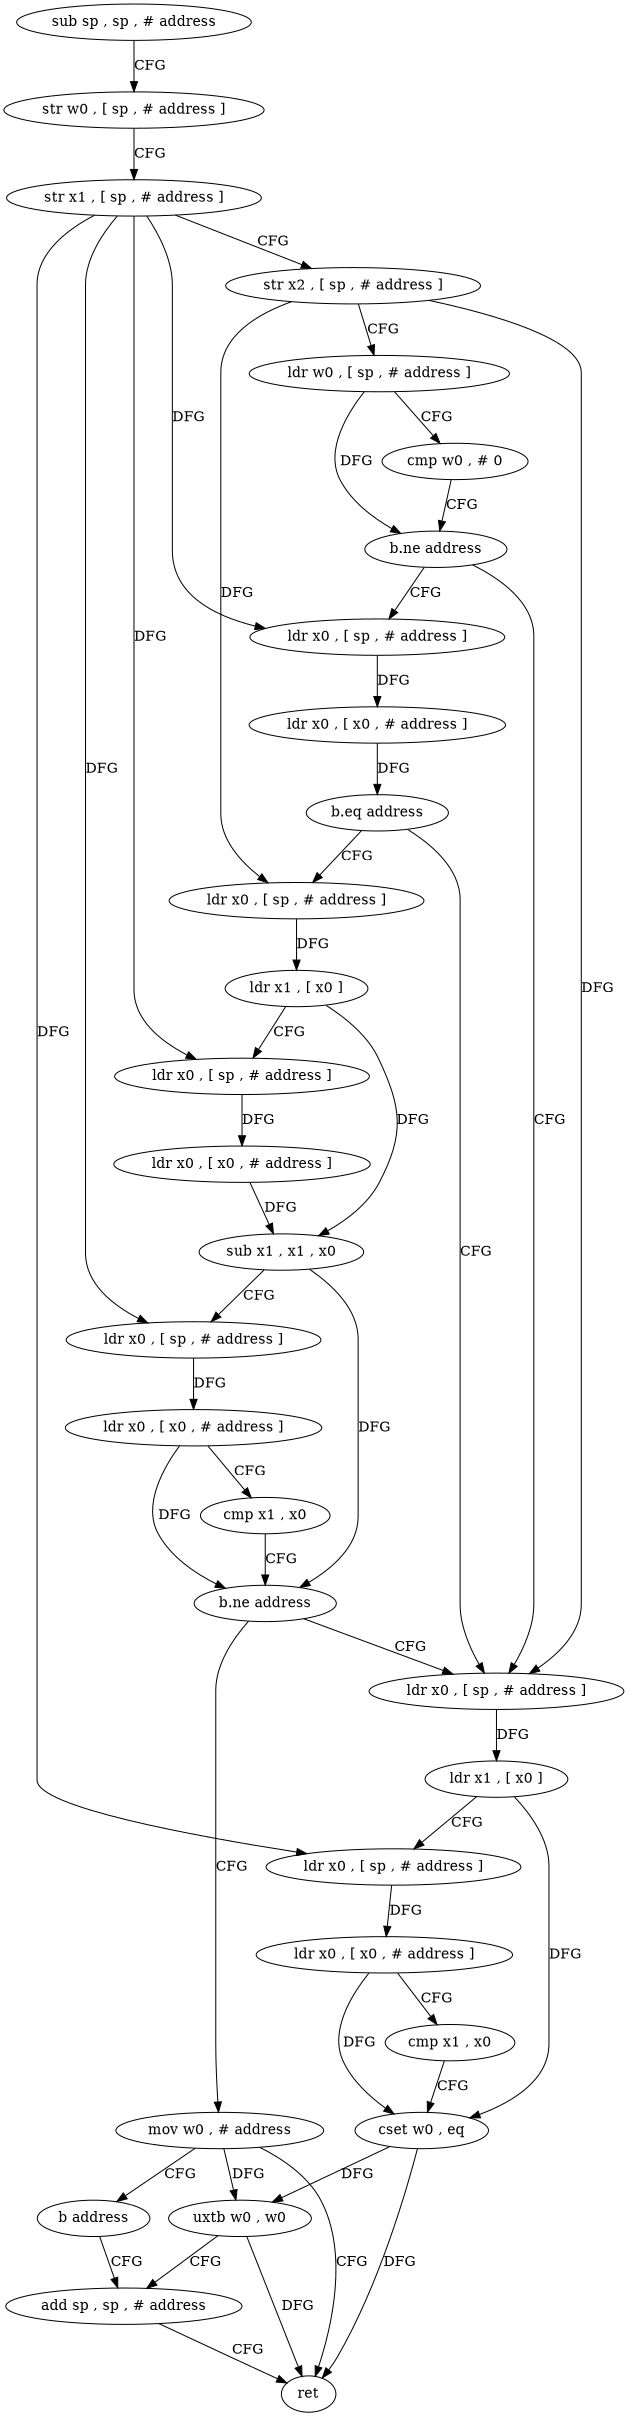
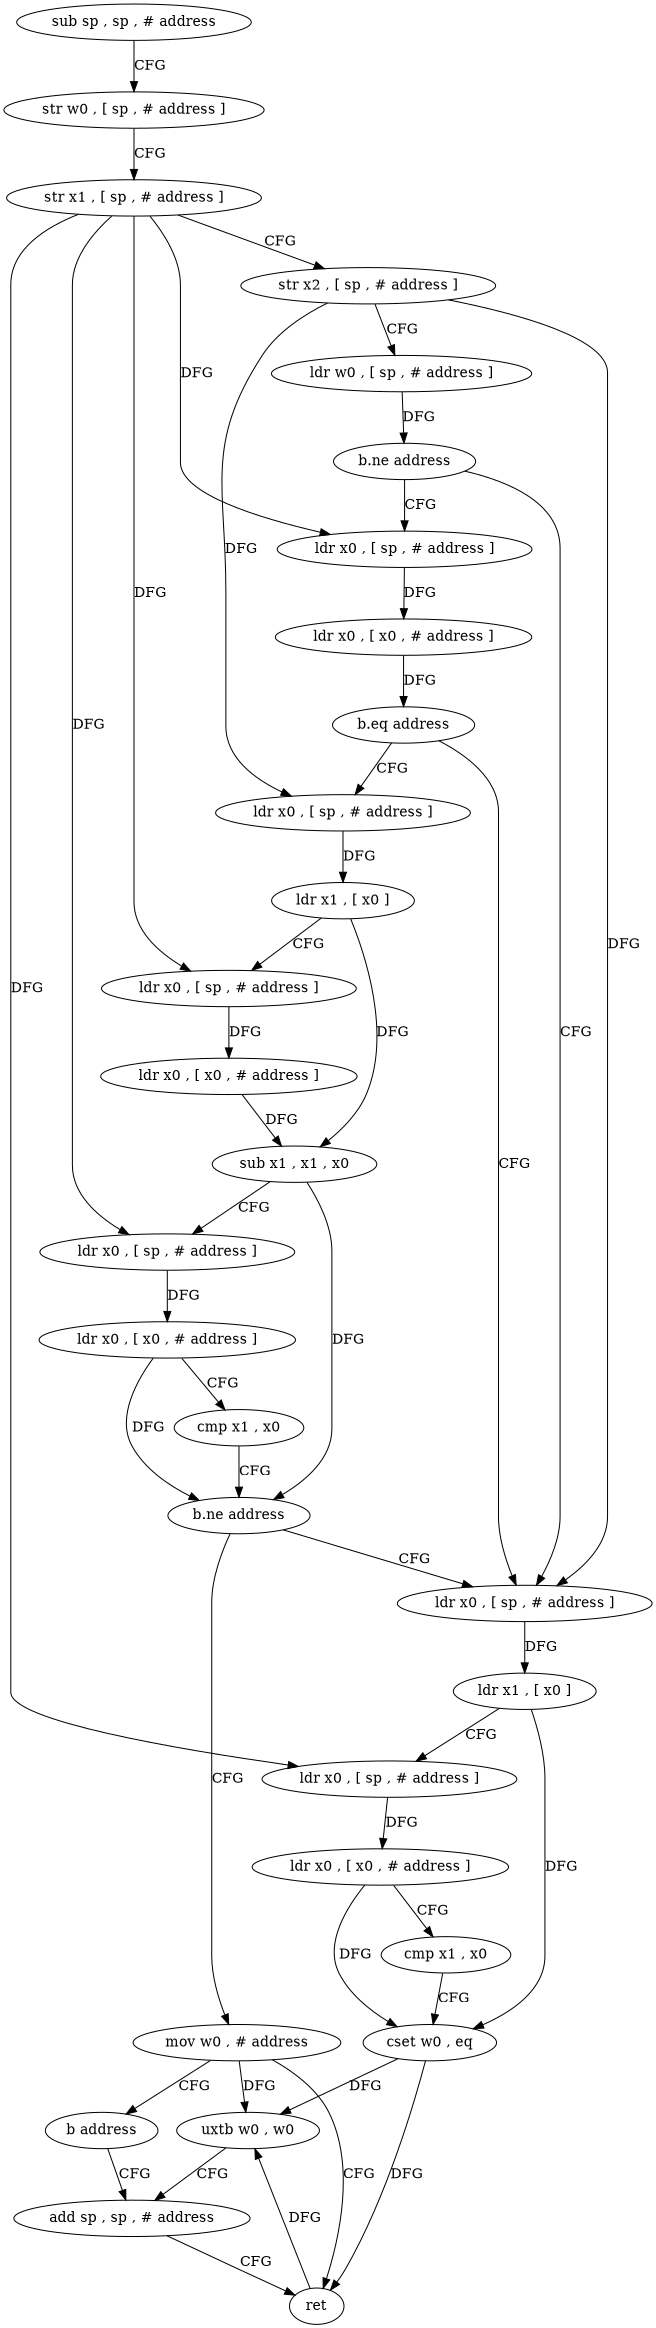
node "cmp w0 , # 0": removed
edge "uxtb w0 , w0" -> "ret": reversed
